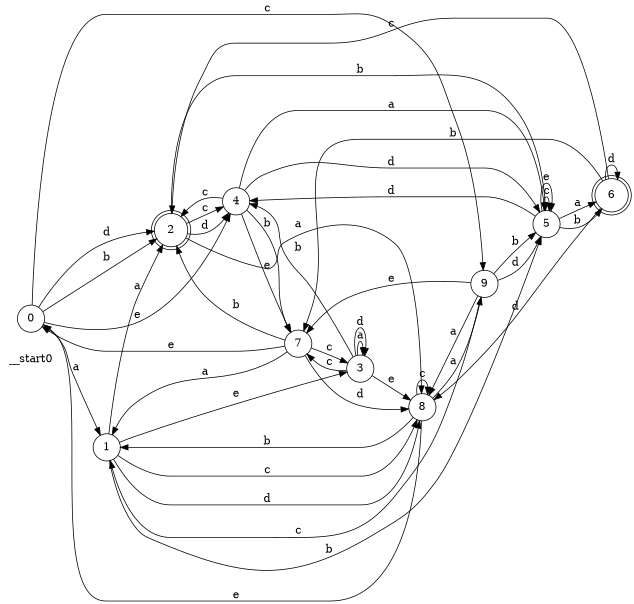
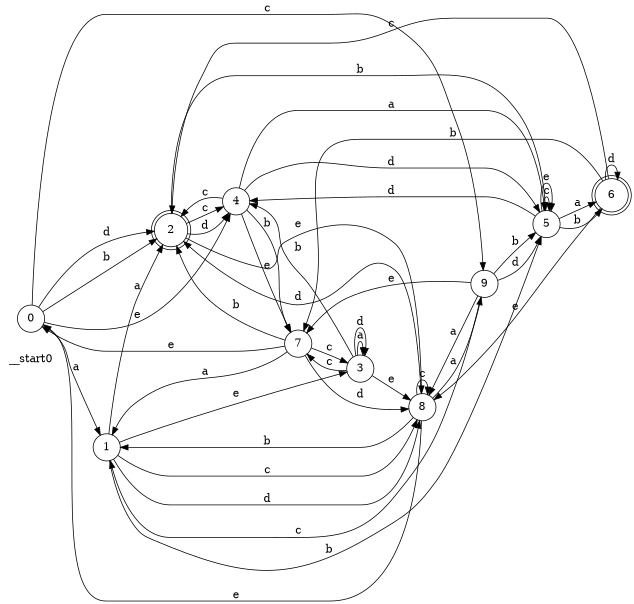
edge "2" -> "8": label "a" -> "e"
edge "8" -> "2": added, label "d"
edge "6" -> "8": label "d" -> "e"
